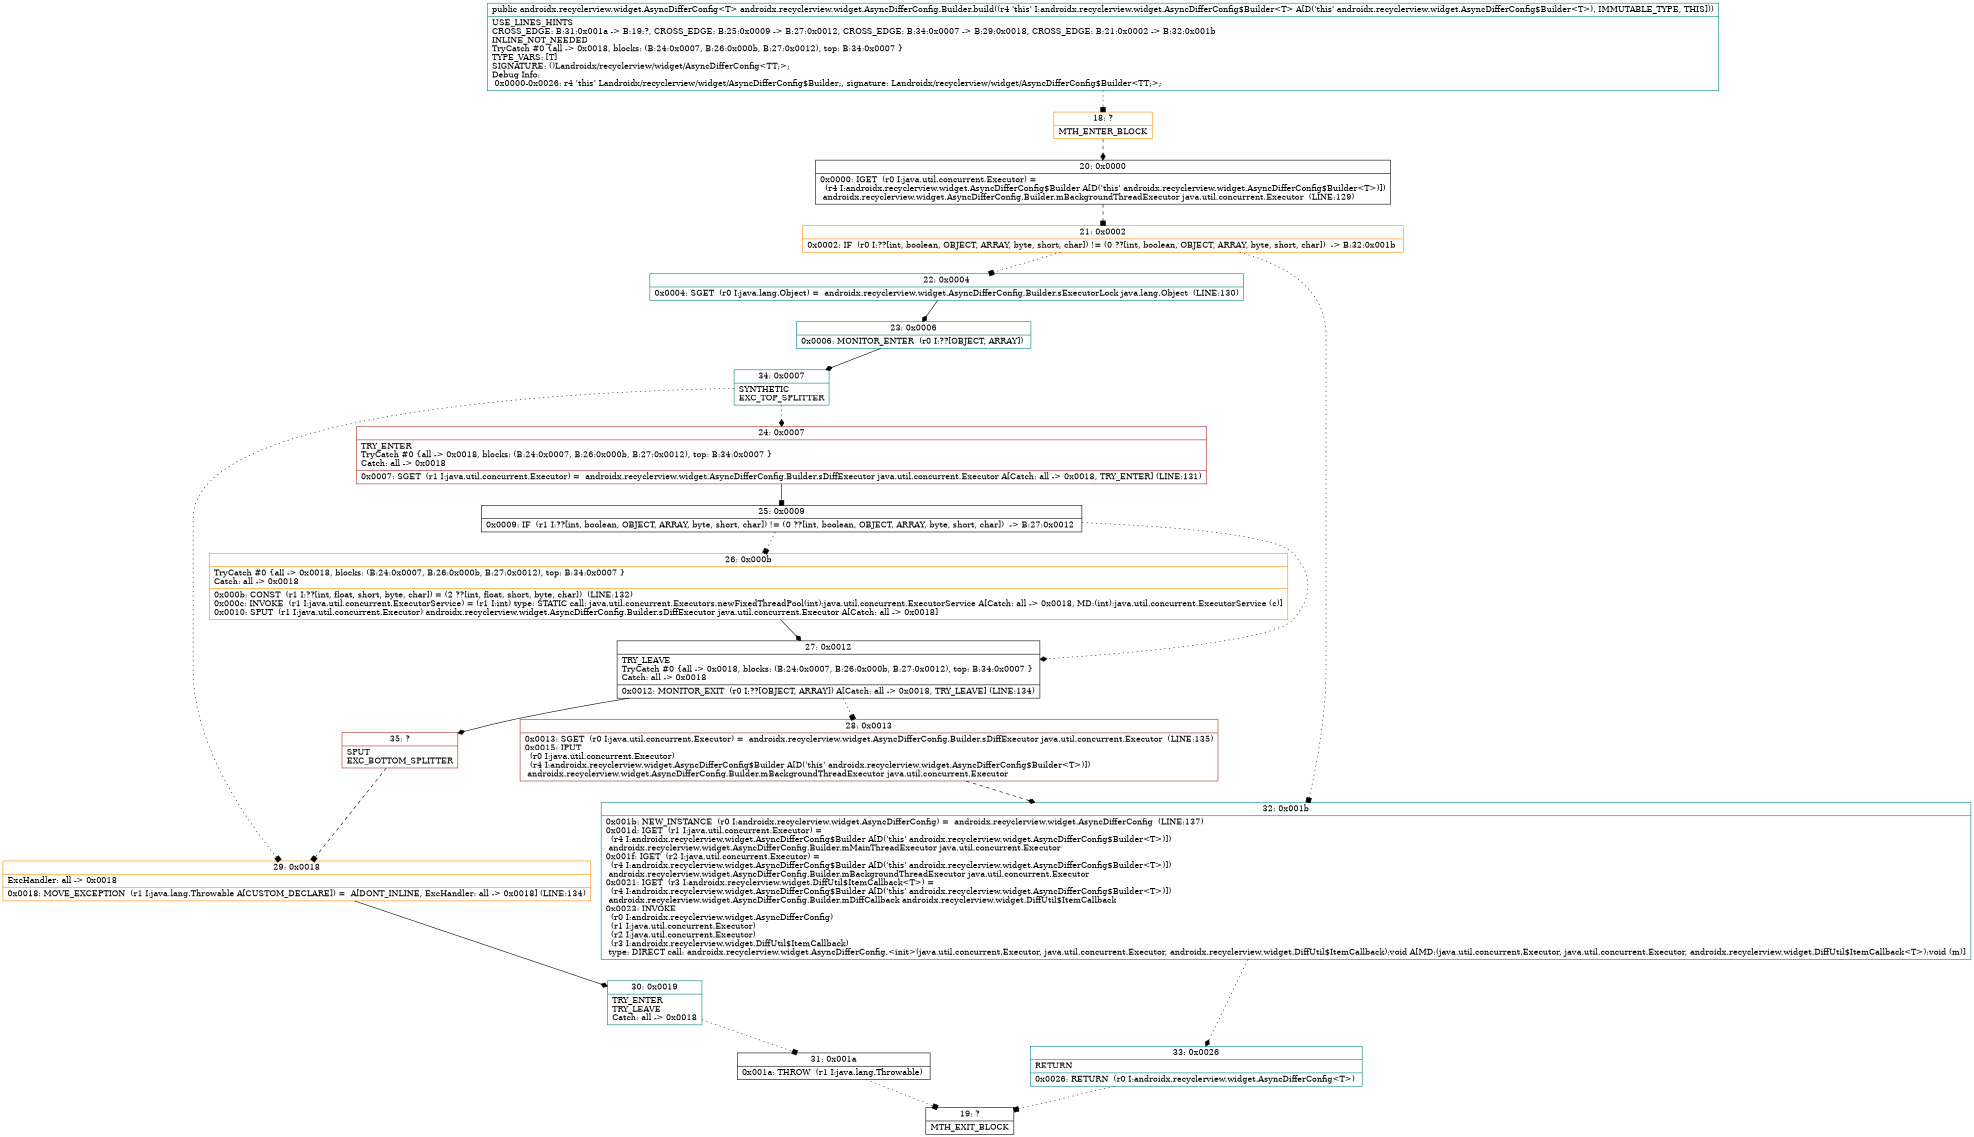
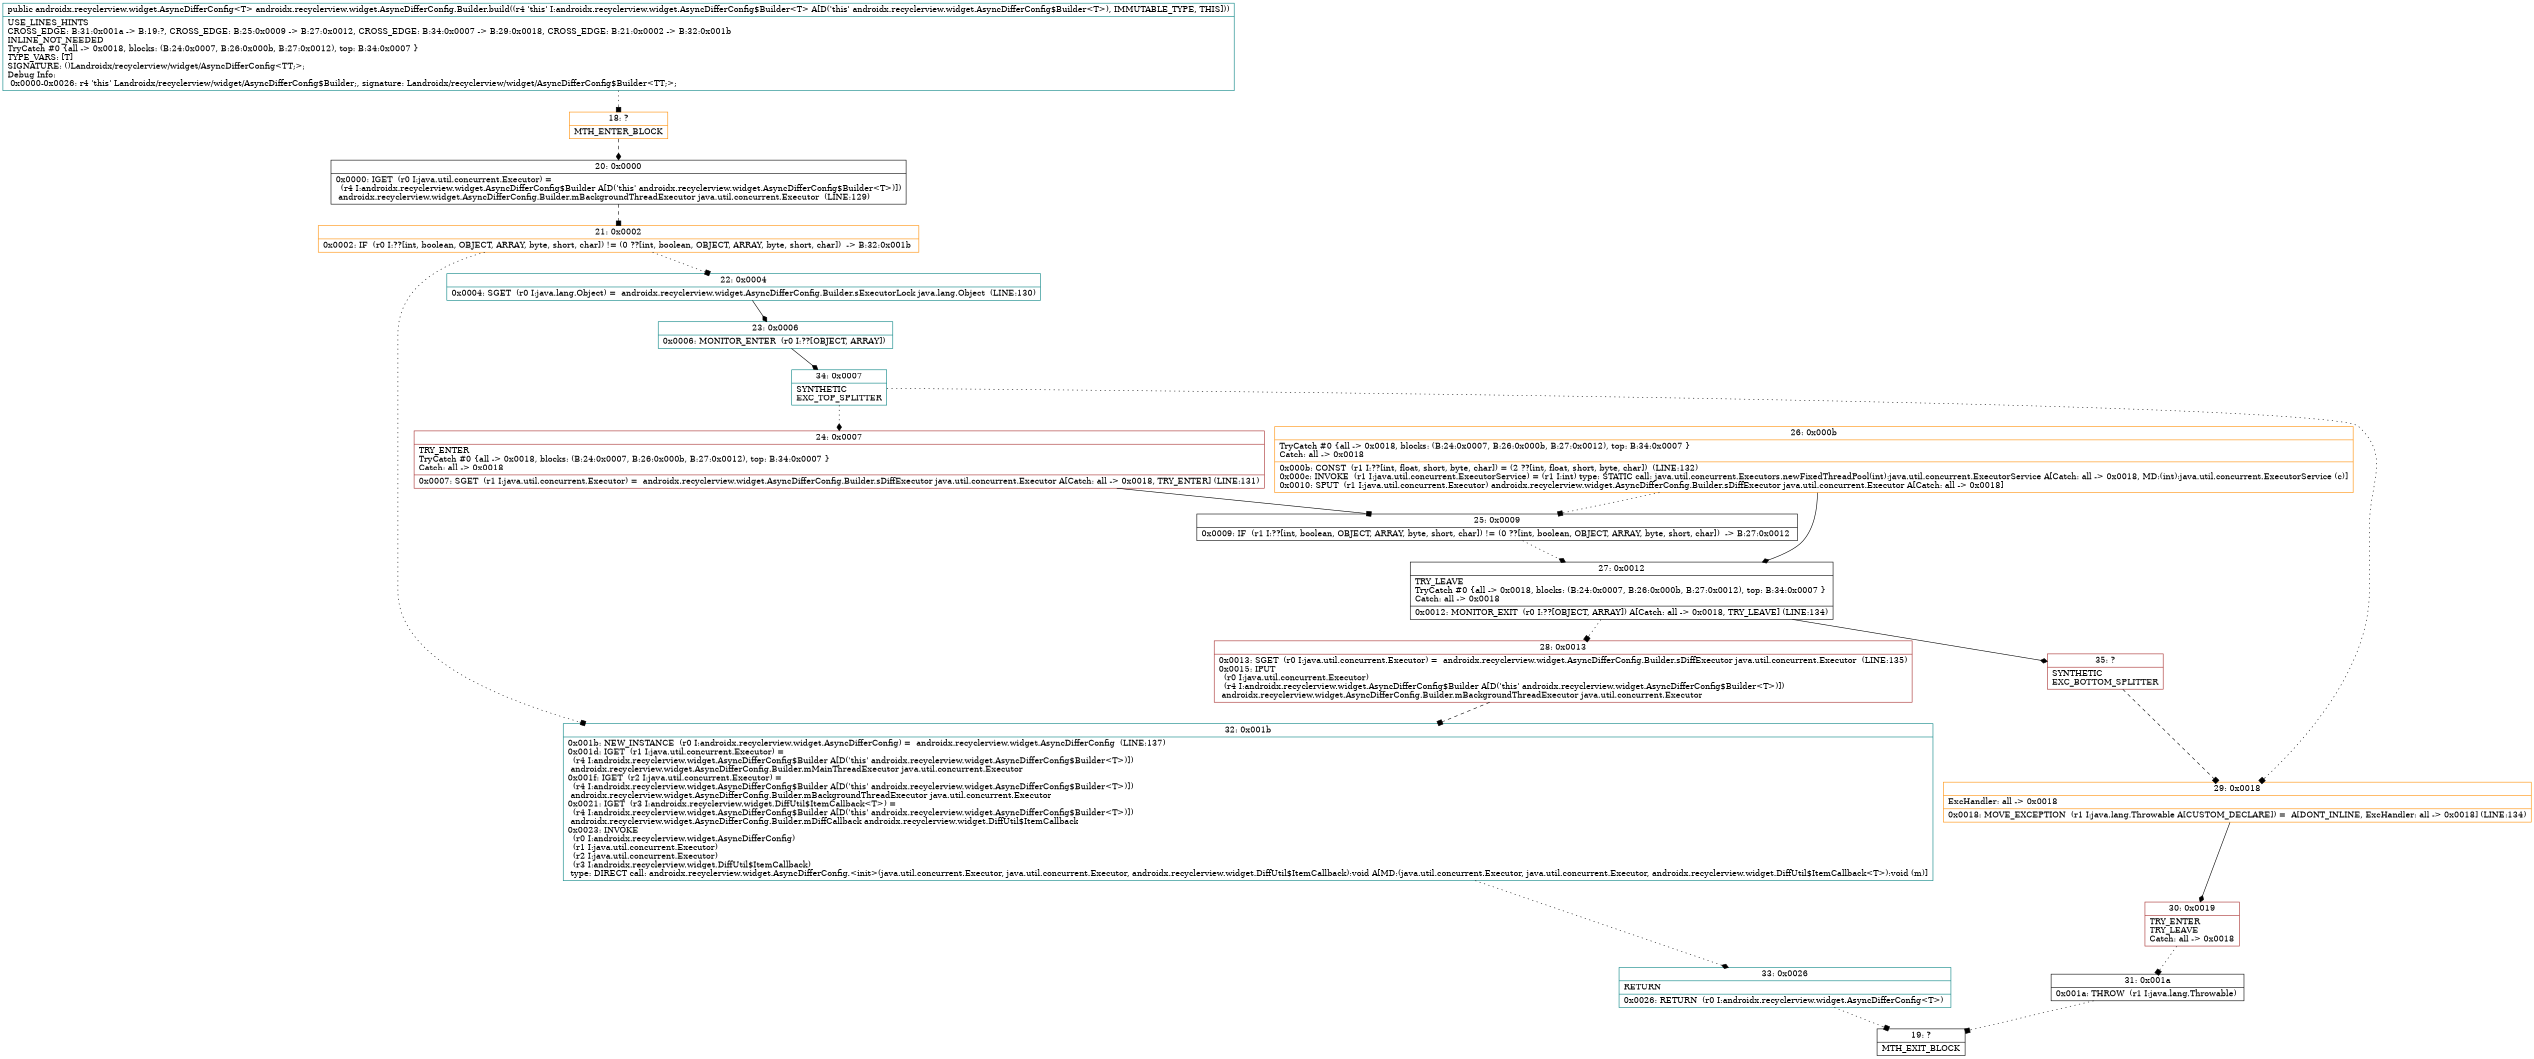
edge "25: 0x0009" -> "26: 0x000b": reversed
node "35: ?": text "SPUT" -> "SYNTHETIC"
edge "28: 0x0013" -> "32: 0x001b": arrowhead diamond -> box
node "30: 0x0019": color teal -> brown
